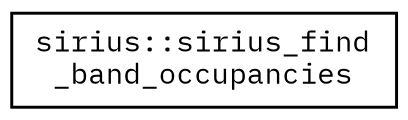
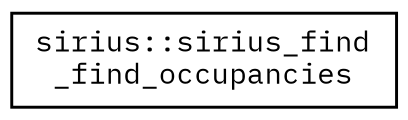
node "sirius::sirius_find _band_occupancies": label "sirius::sirius_find _band_occupancies" -> "sirius::sirius_find _find_occupancies"
